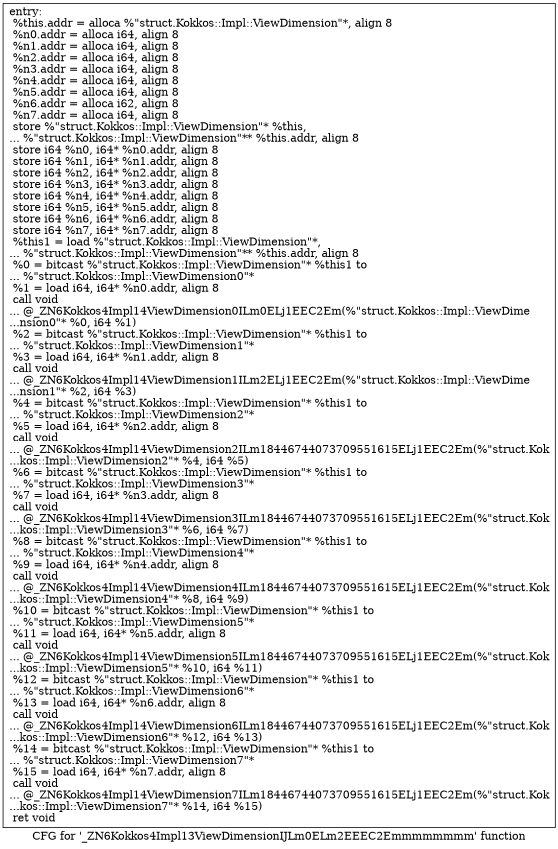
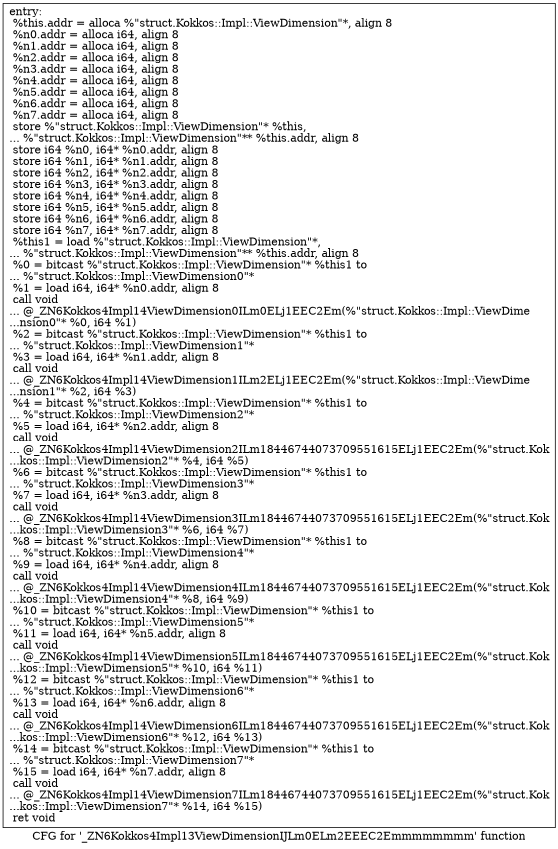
node "entry:": text "%n6.addr = alloca i62, align 8" -> "%n6.addr = alloca i64, align 8"
